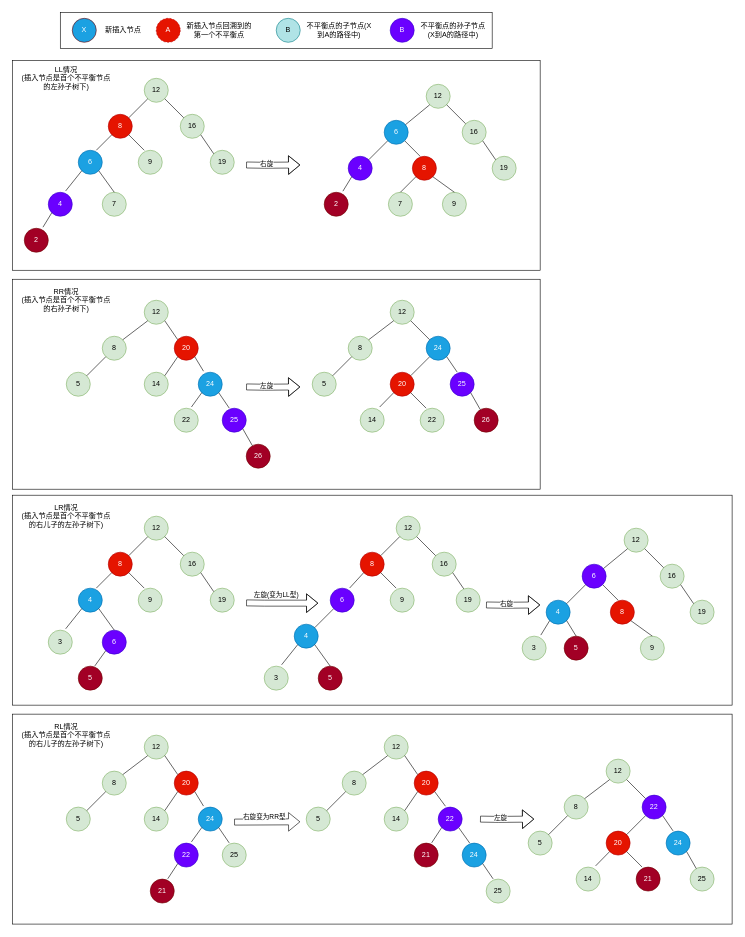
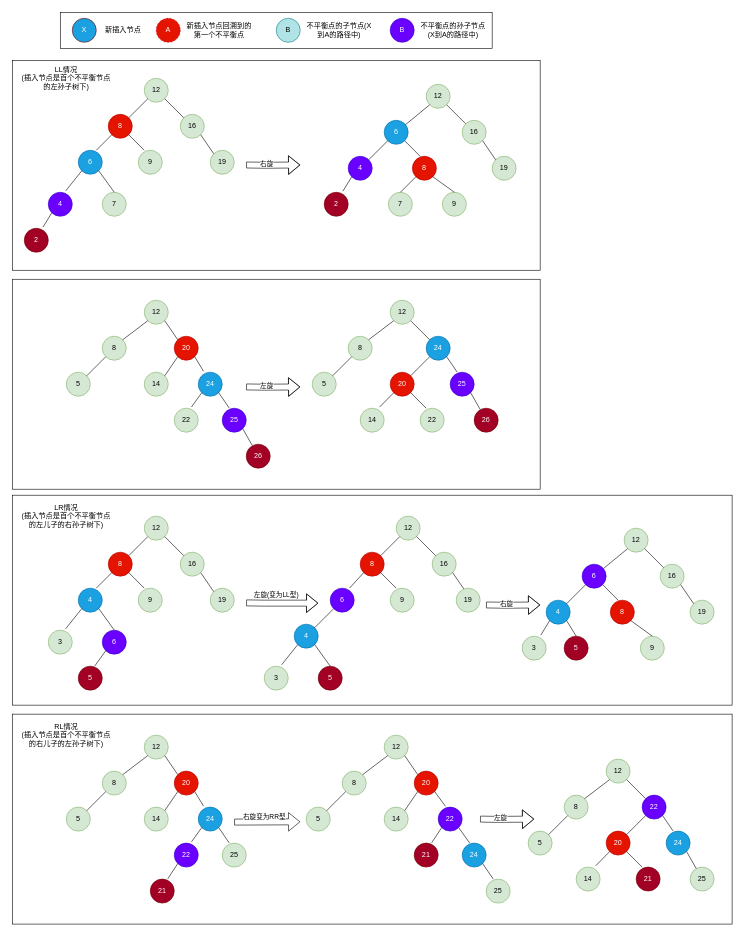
node "RR情况 (插入节点是首个不平衡节点的右孙子树下)": removed
node "LR情况 (插入节点是首个不平衡节点的右儿子的左孙子树下)": label "LR情况 (插入节点是首个不平衡节点的右儿子的左孙子树下)" -> "LR情况 (插入节点是首个不平衡节点的左儿子的右孙子树下)"
